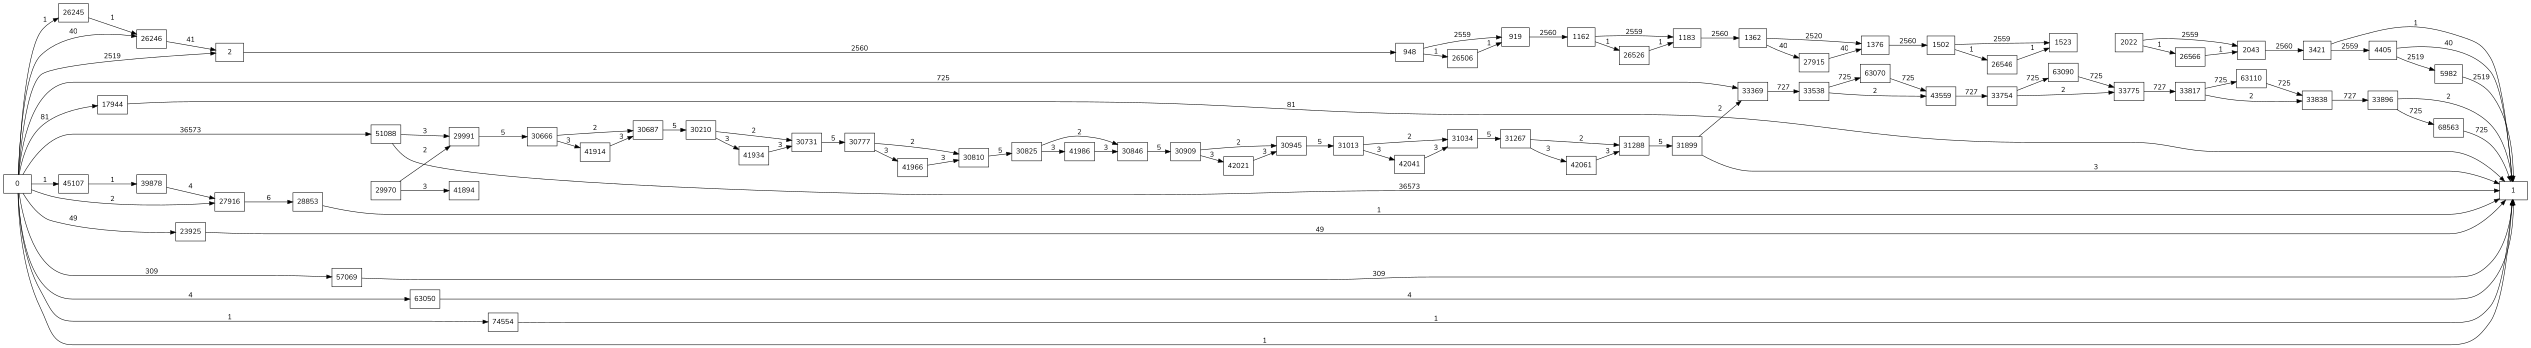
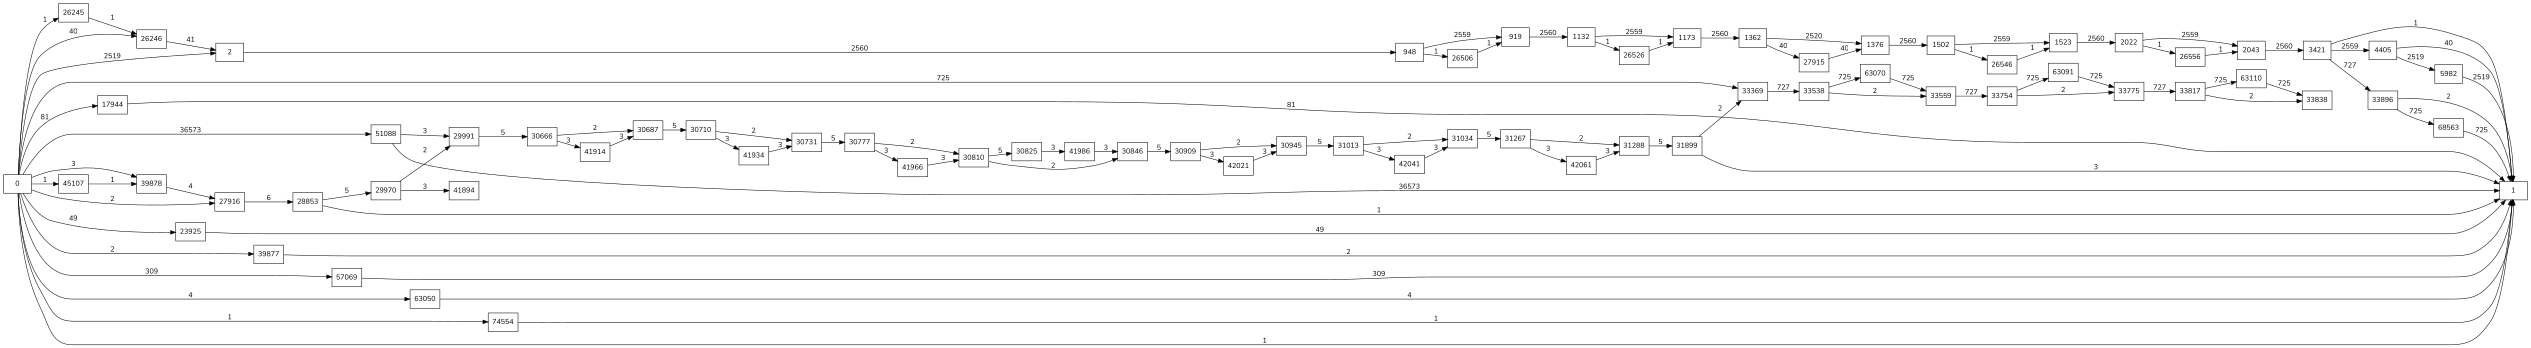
node "1162": label "1162" -> "1132"
node "1183": label "1183" -> "1173"
edge "1523" -> "2022": added, label "2560"
node "26566": label "26566" -> "26556"
node "63090": label "63090" -> "63091"
node "43559": label "43559" -> "33559"
edge "33838" -> "33896": now "3421" -> "33896"
node "30210": label "30210" -> "30710"
edge "30825" -> "30846": now "30810" -> "30846"
edge "0" -> "39878": added, label "3"
edge "28853" -> "29970": added, label "5"
node "39877": added
